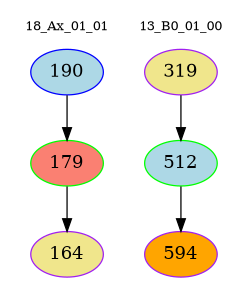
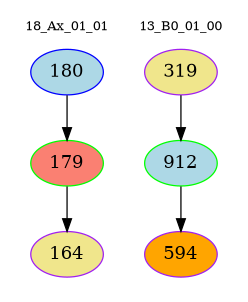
node "190": label "190" -> "180"
node "512": label "512" -> "912"
